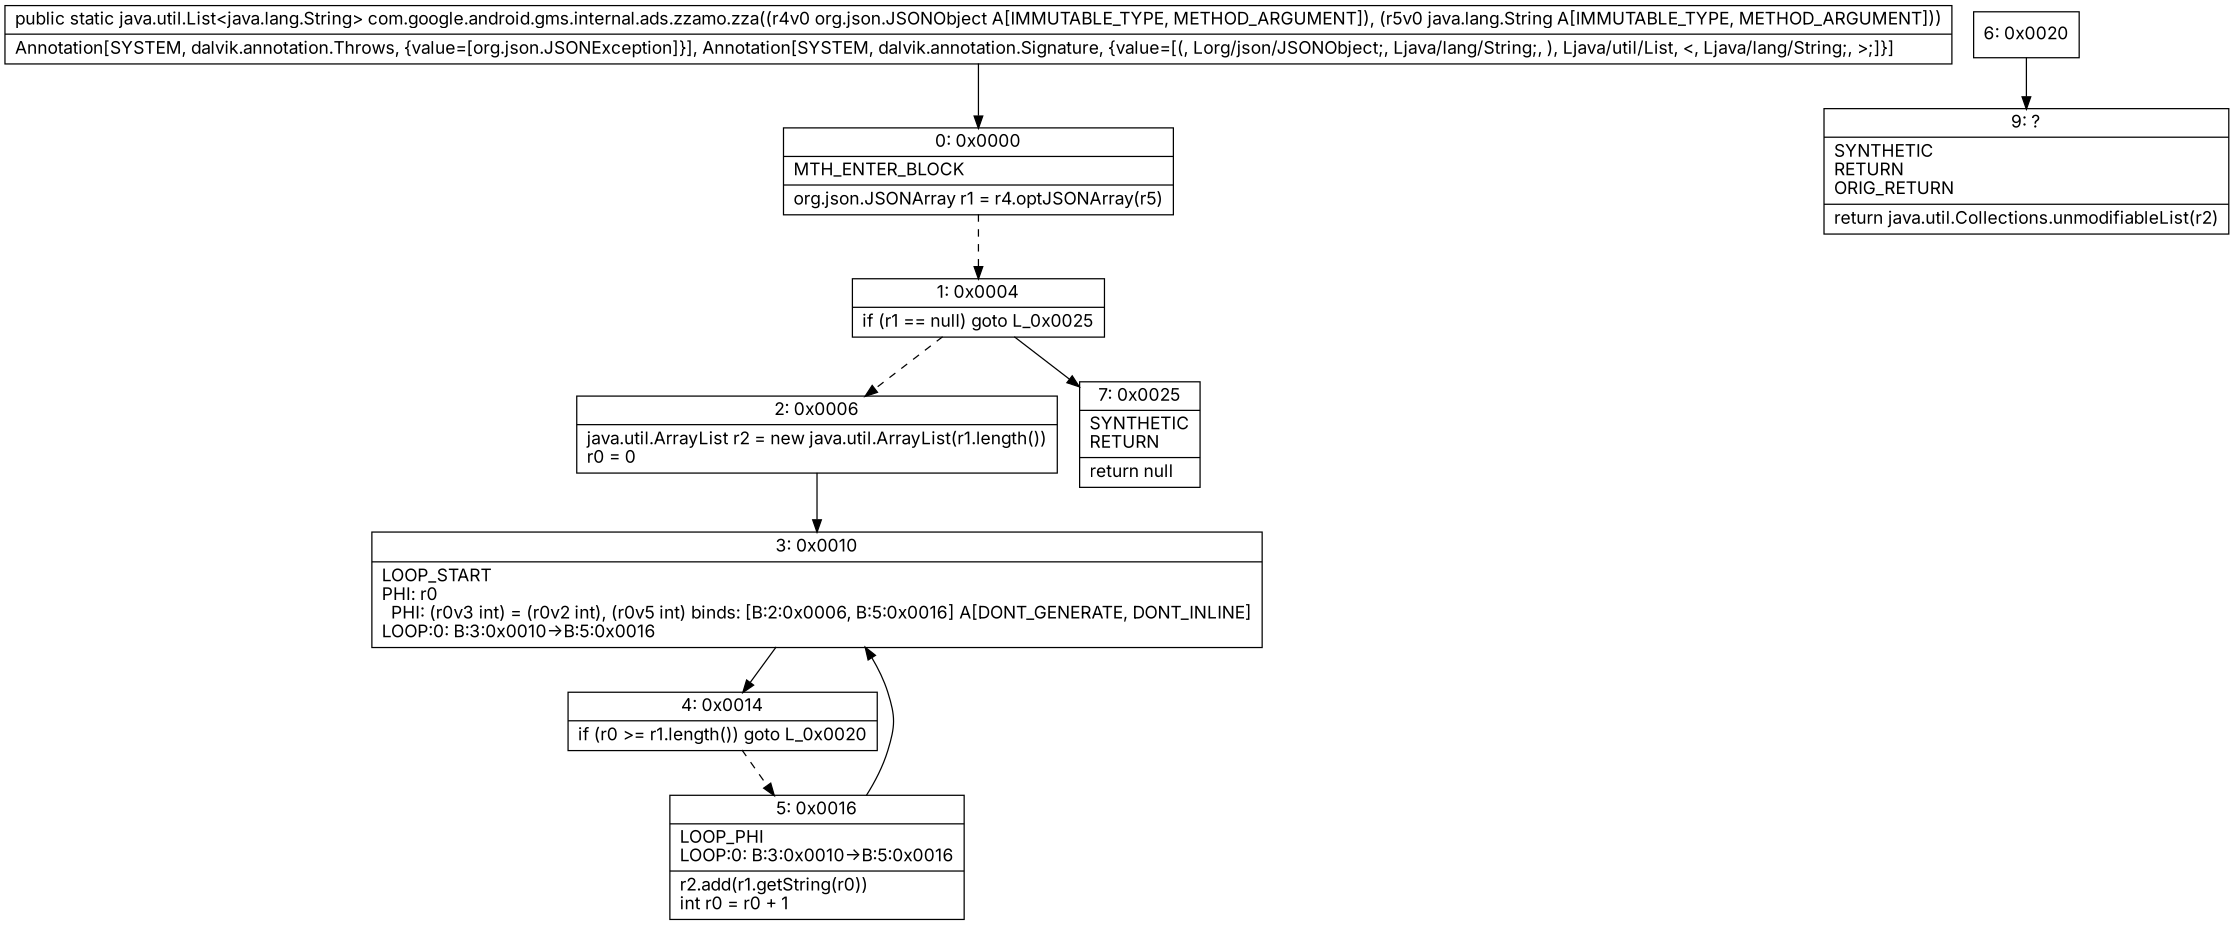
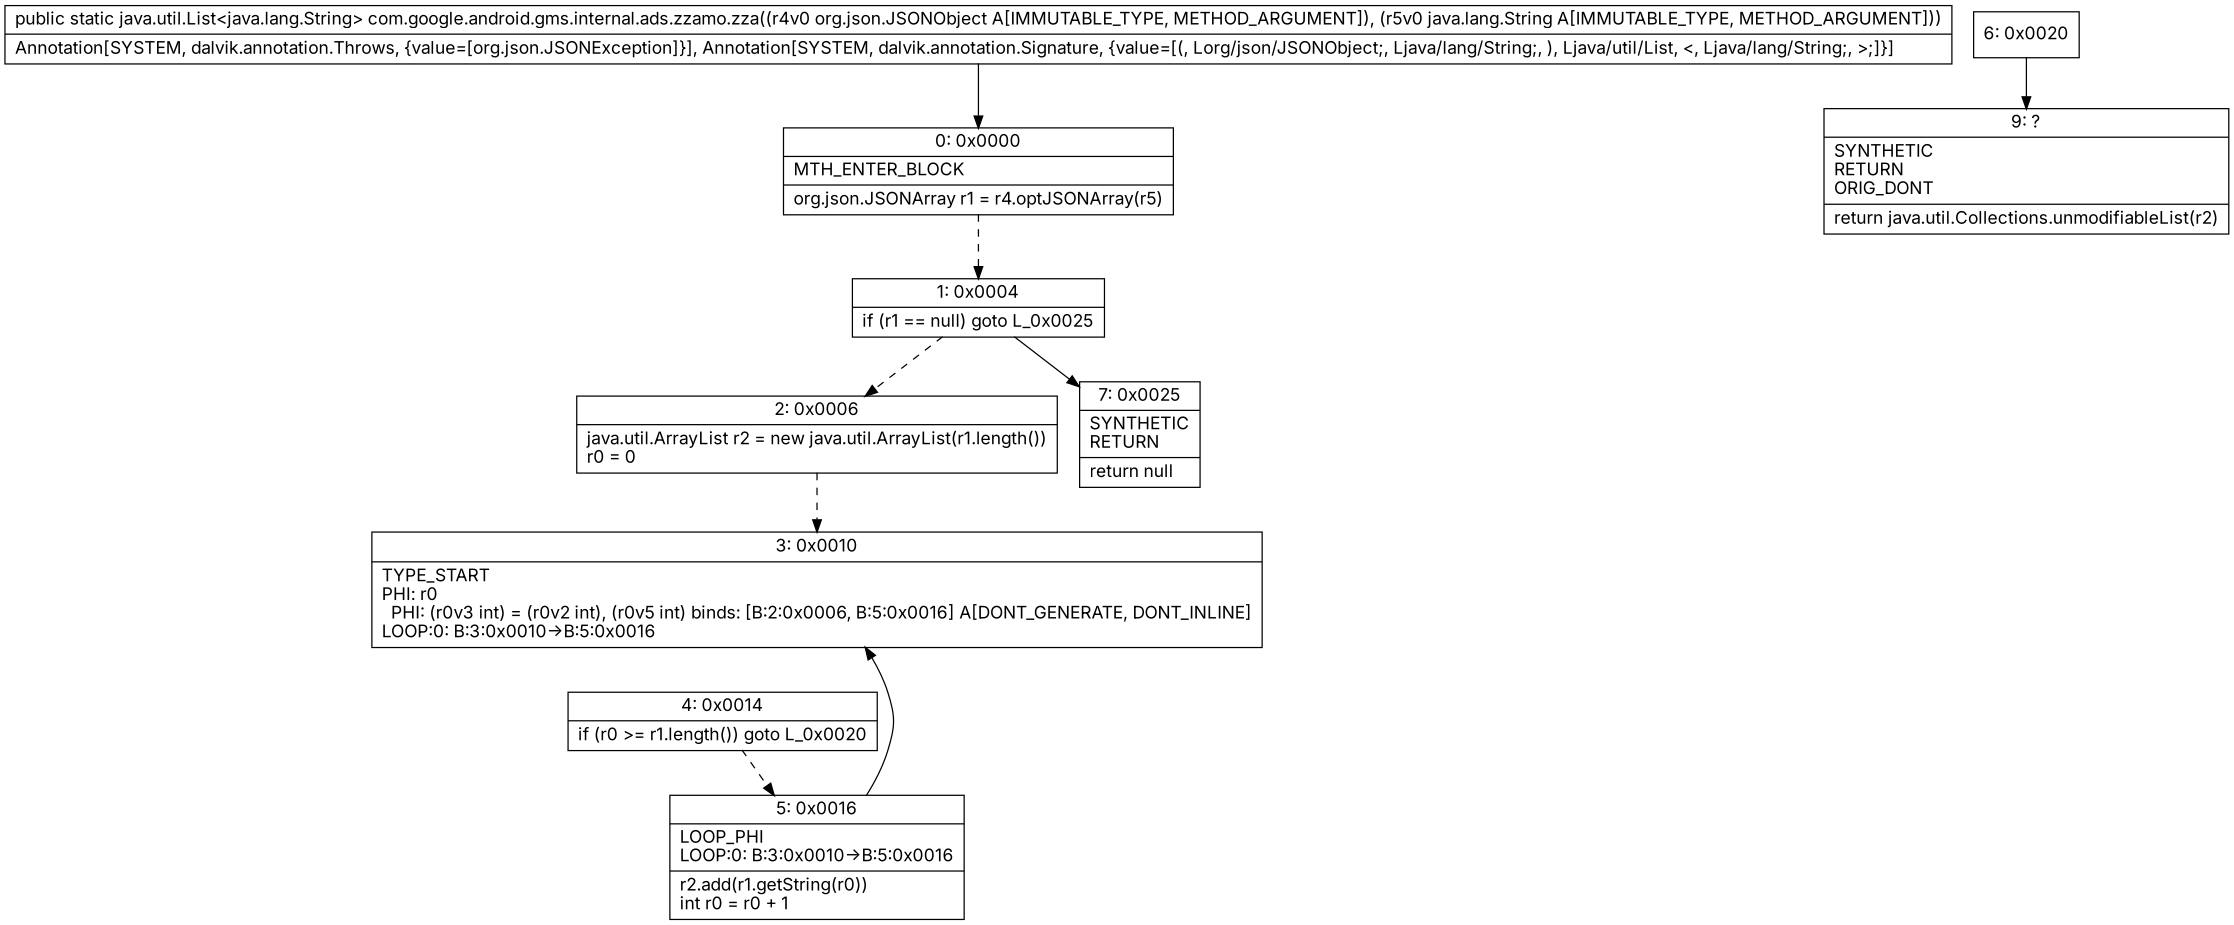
node "9: ?": text "ORIG_RETURN" -> "ORIG_DONT"
edge "2: 0x0006" -> "3: 0x0010": style solid -> dashed
node "3: 0x0010": text "LOOP_START" -> "TYPE_START"
edge "3: 0x0010" -> "4: 0x0014": removed
